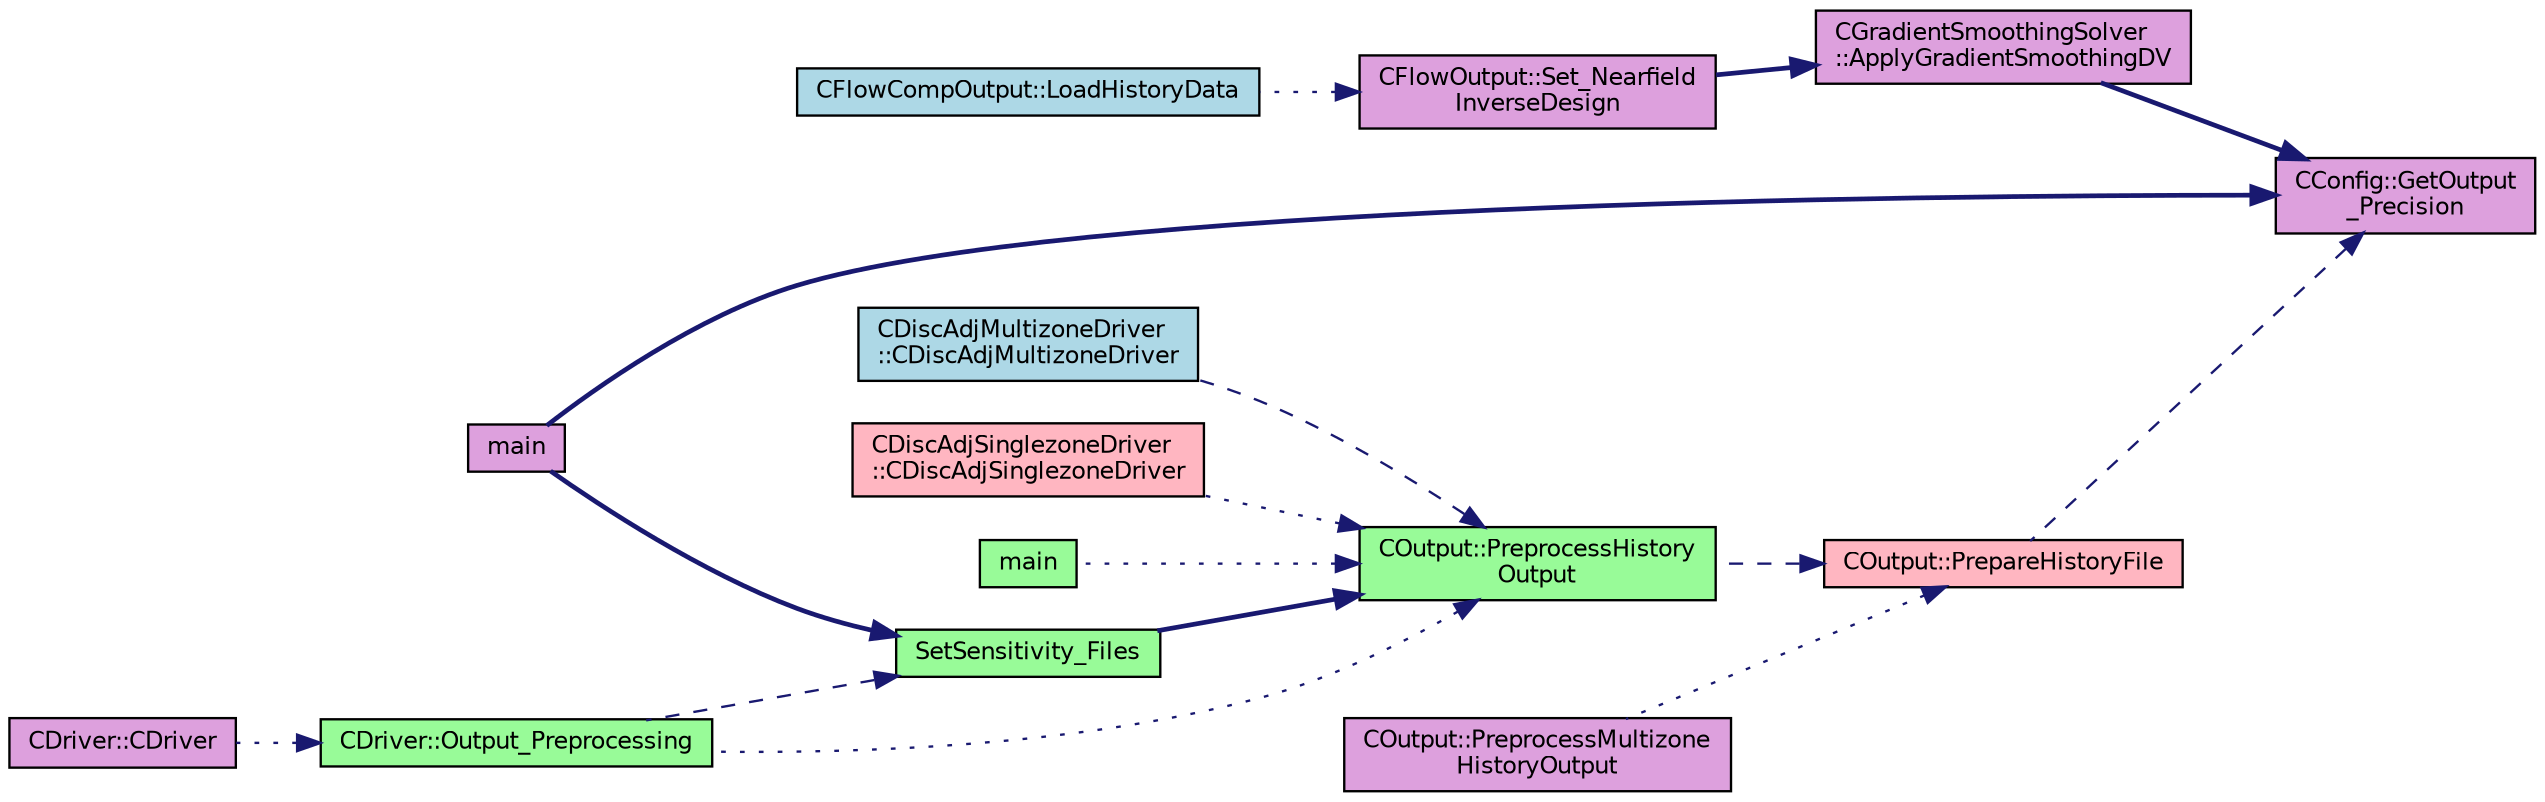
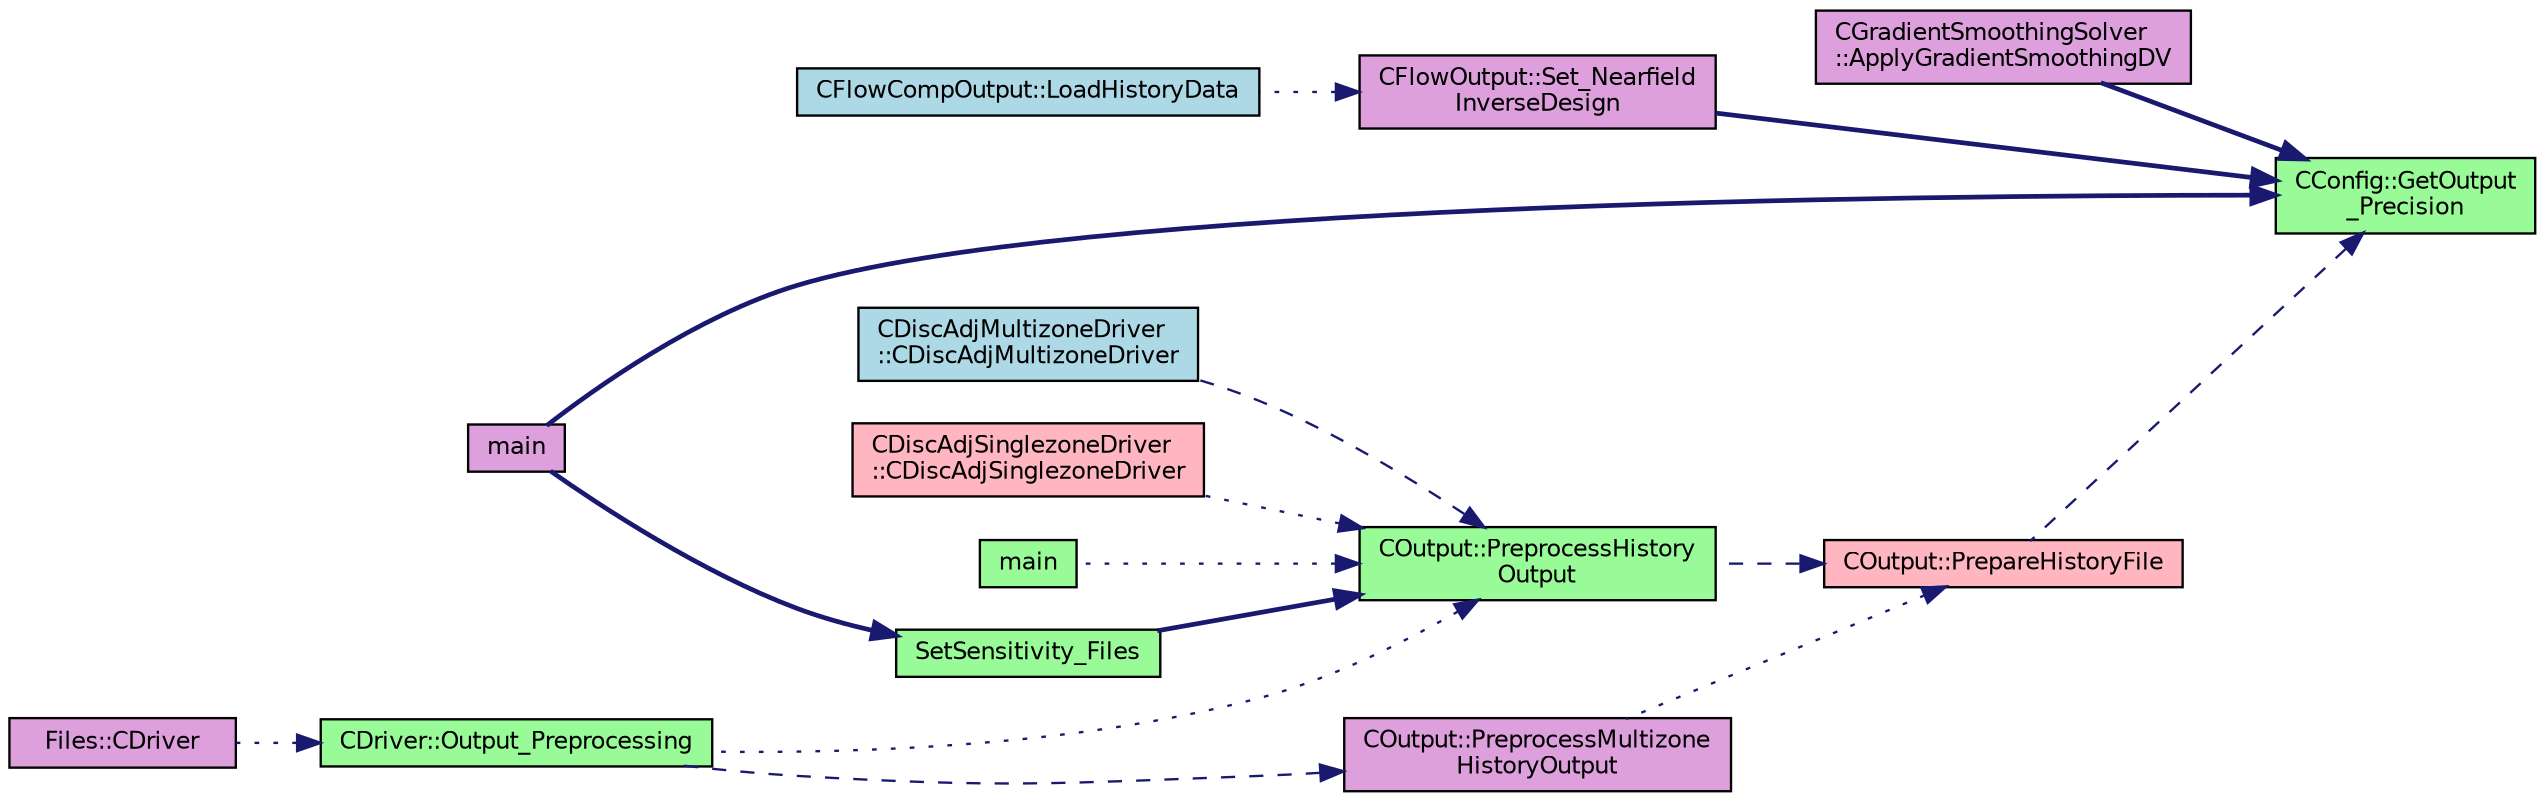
edge "CFlowOutput::Set_Nearfield InverseDesign" -> "CGradientSmoothingSolver ::ApplyGradientSmoothingDV": now "CFlowOutput::Set_Nearfield InverseDesign" -> "CConfig::GetOutput _Precision"
node "CConfig::GetOutput _Precision": fillcolor plum -> palegreen
edge "CDriver::Output_Preprocessing" -> "SetSensitivity_Files": now "CDriver::Output_Preprocessing" -> "COutput::PreprocessMultizone HistoryOutput"
node "CDriver::CDriver": label "CDriver::CDriver" -> "Files::CDriver"
